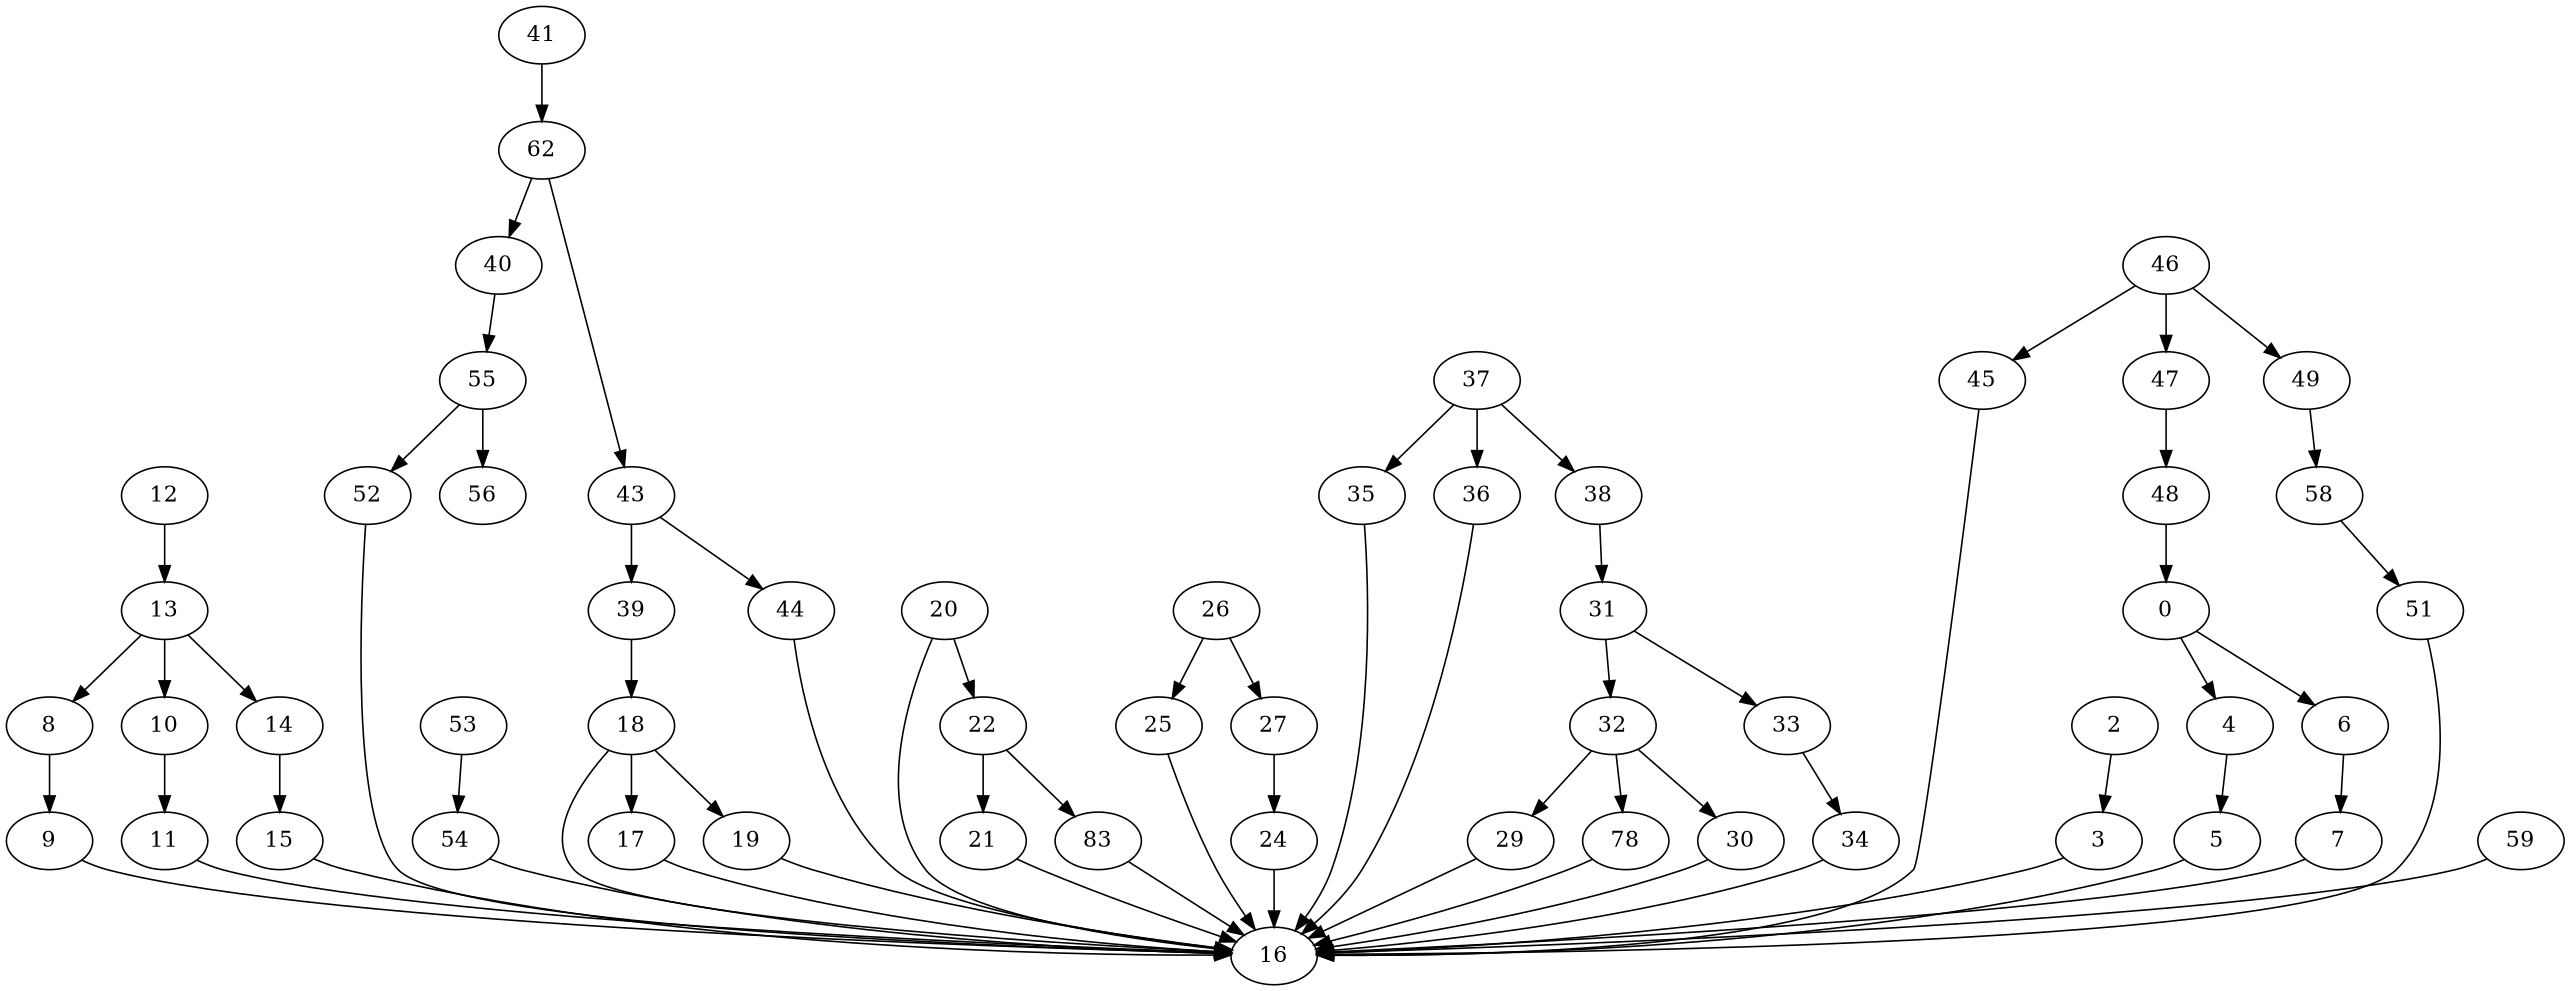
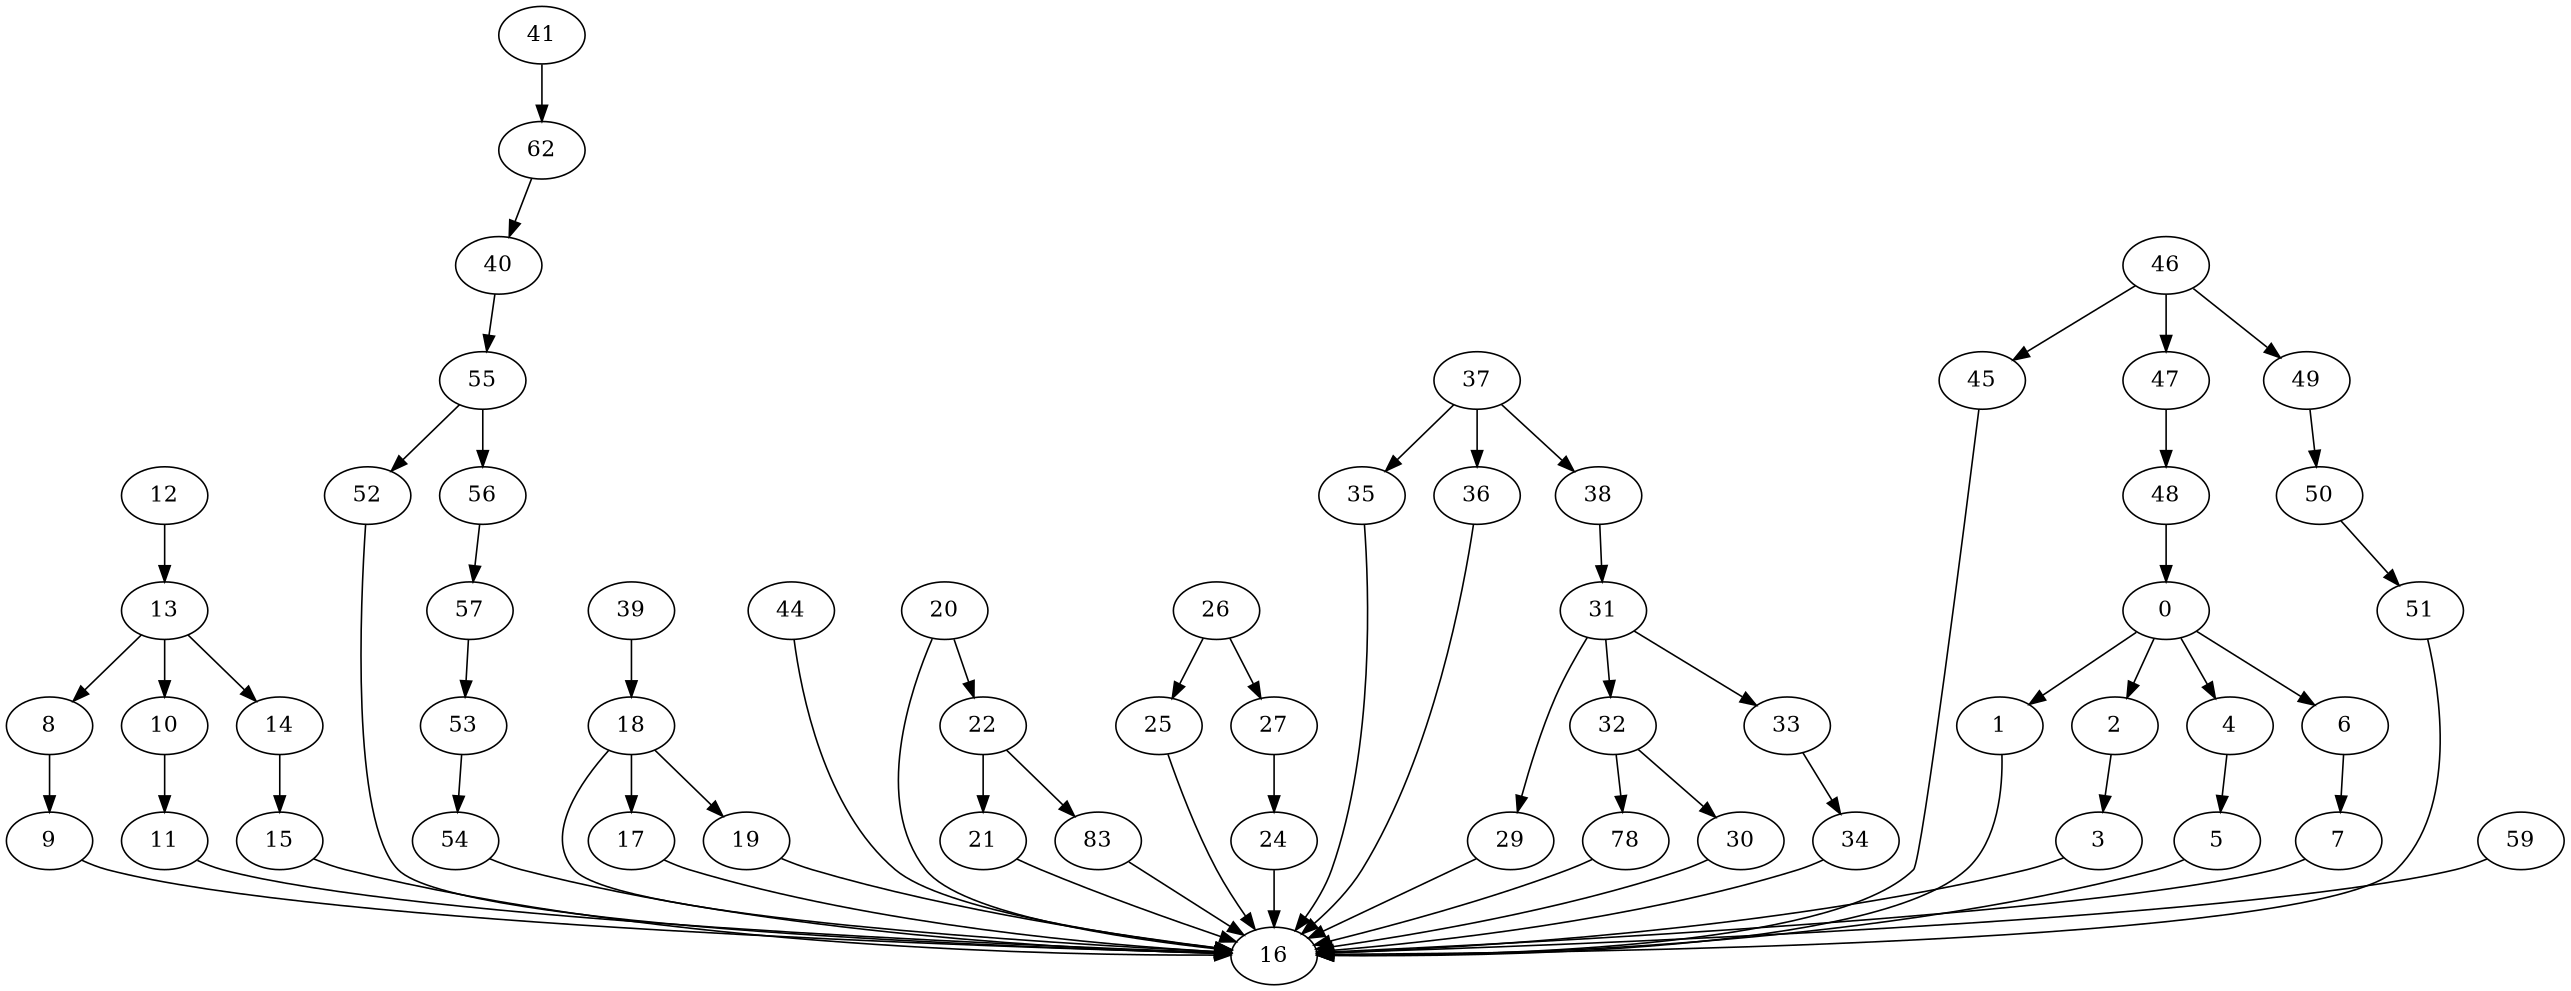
node "43": removed
node "58": label "58" -> "50"
node "57": added
edge "0" -> "2": added
node "1": added
edge "32" -> "29": now "31" -> "29"
